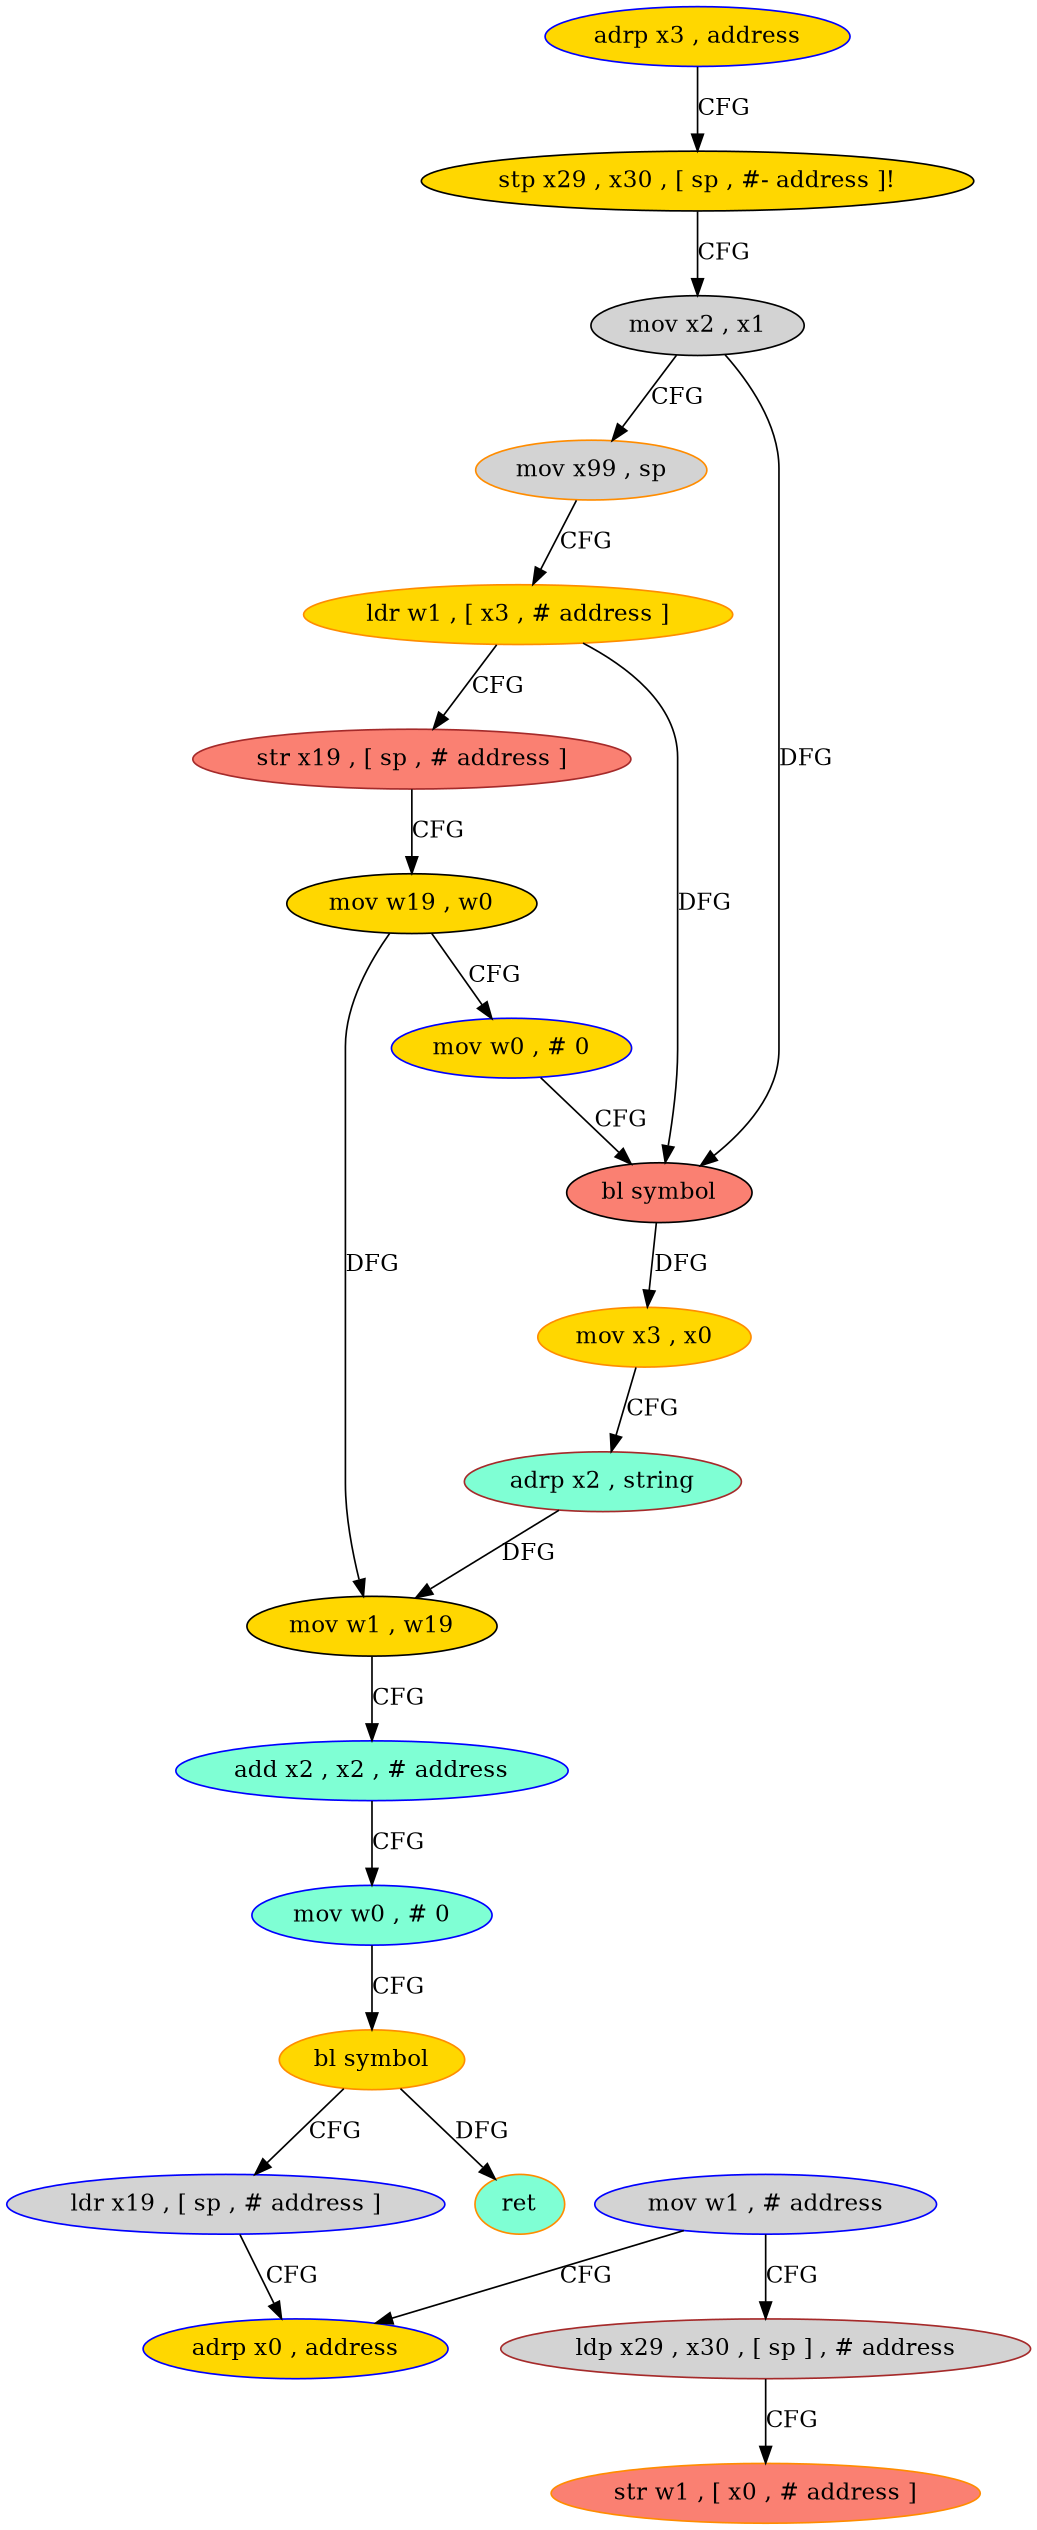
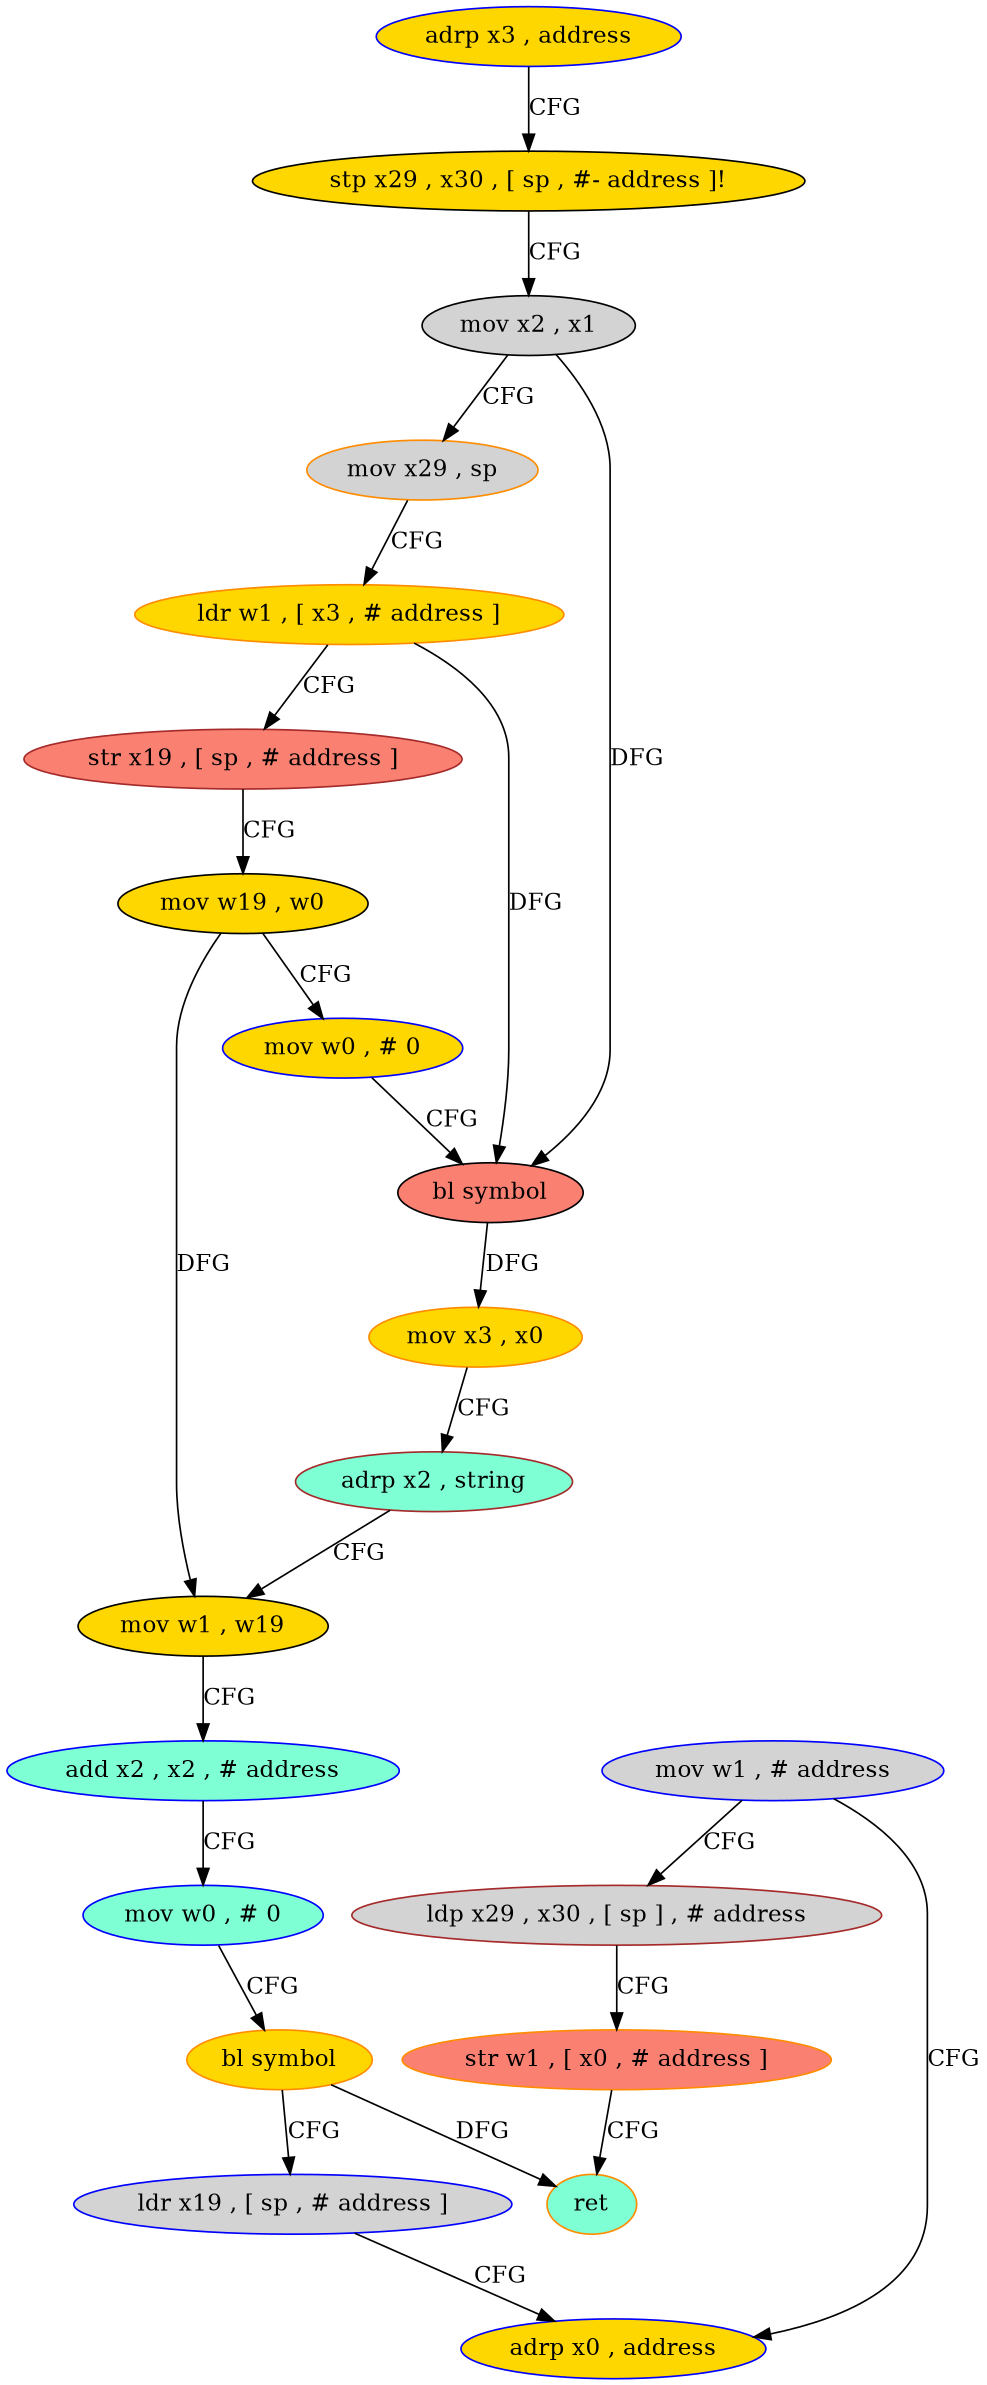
node "mov x99 , sp": label "mov x99 , sp" -> "mov x29 , sp"
edge "adrp x2 , string" -> "mov w1 , w19": label "DFG" -> "CFG"
edge "str w1 , [ x0 , # address ]" -> "ret": added, label "CFG"
